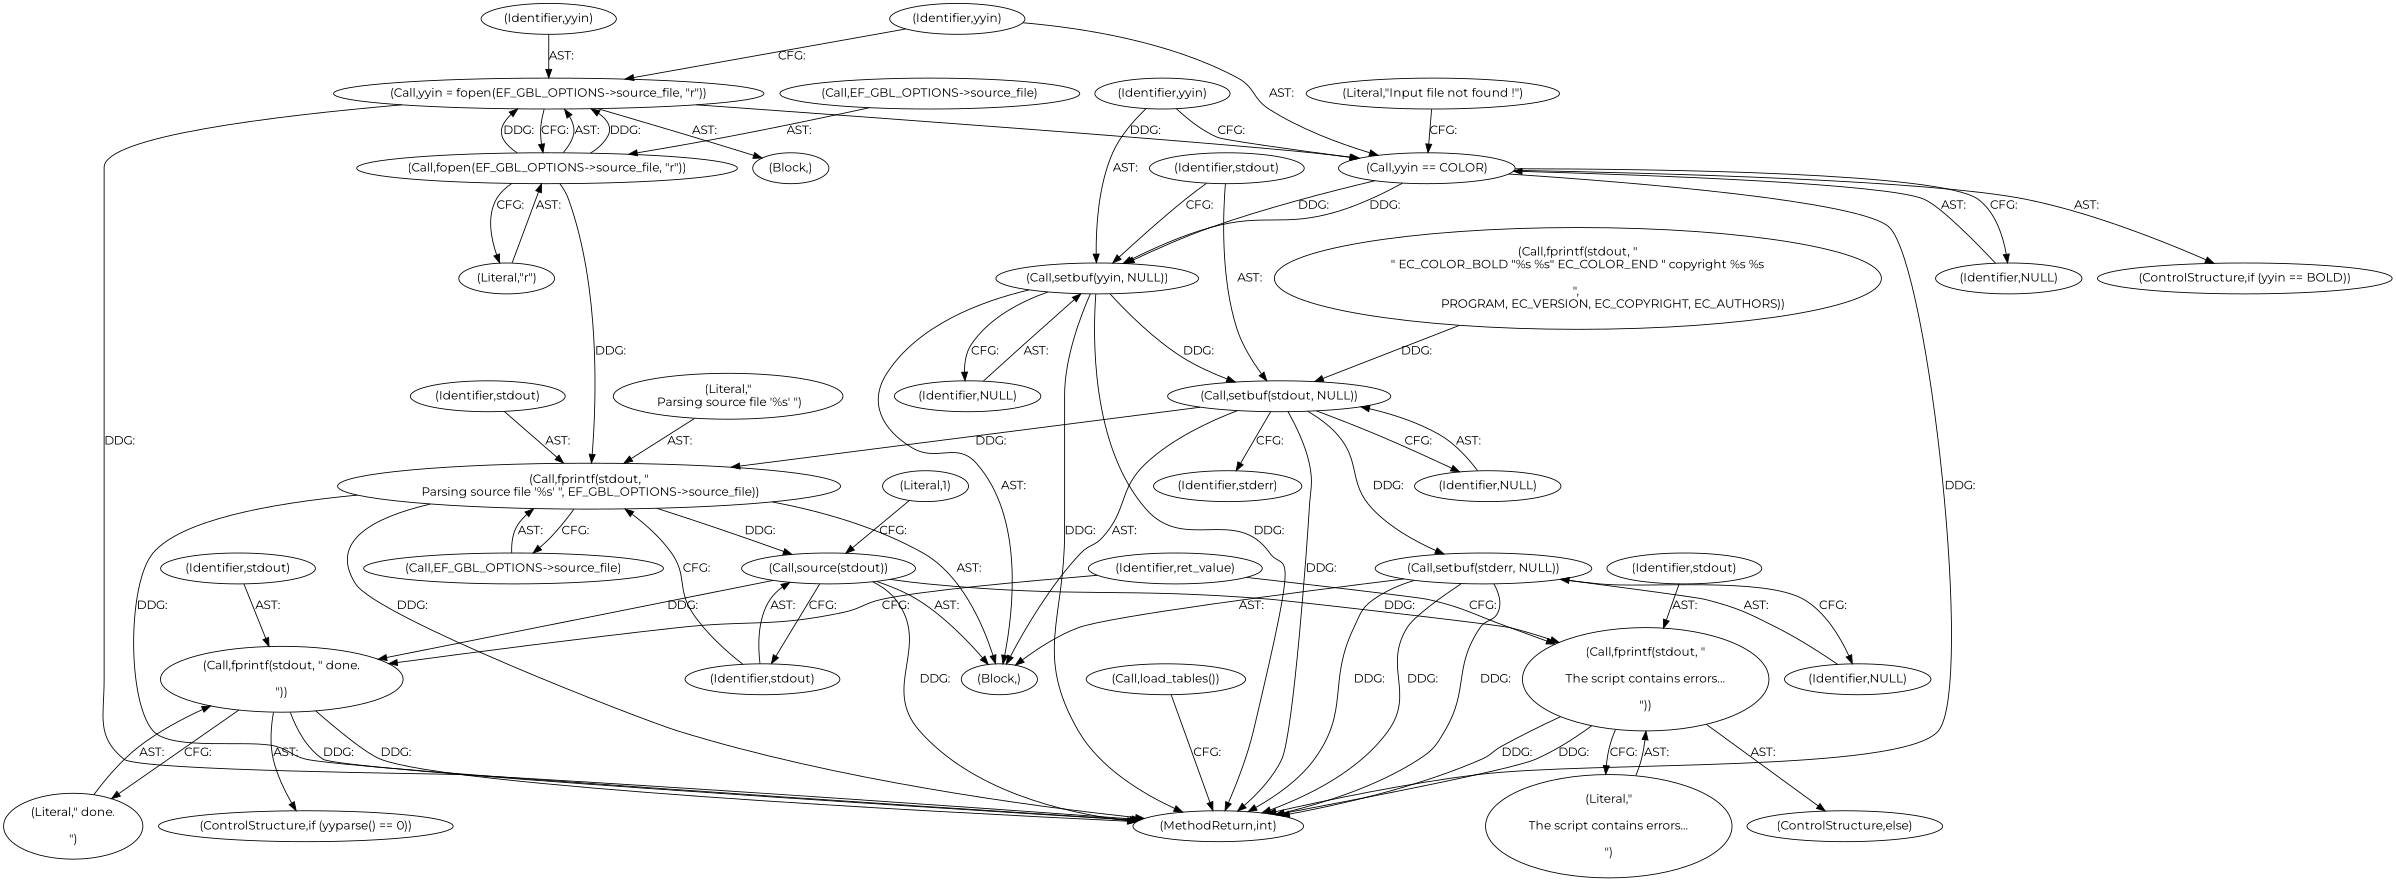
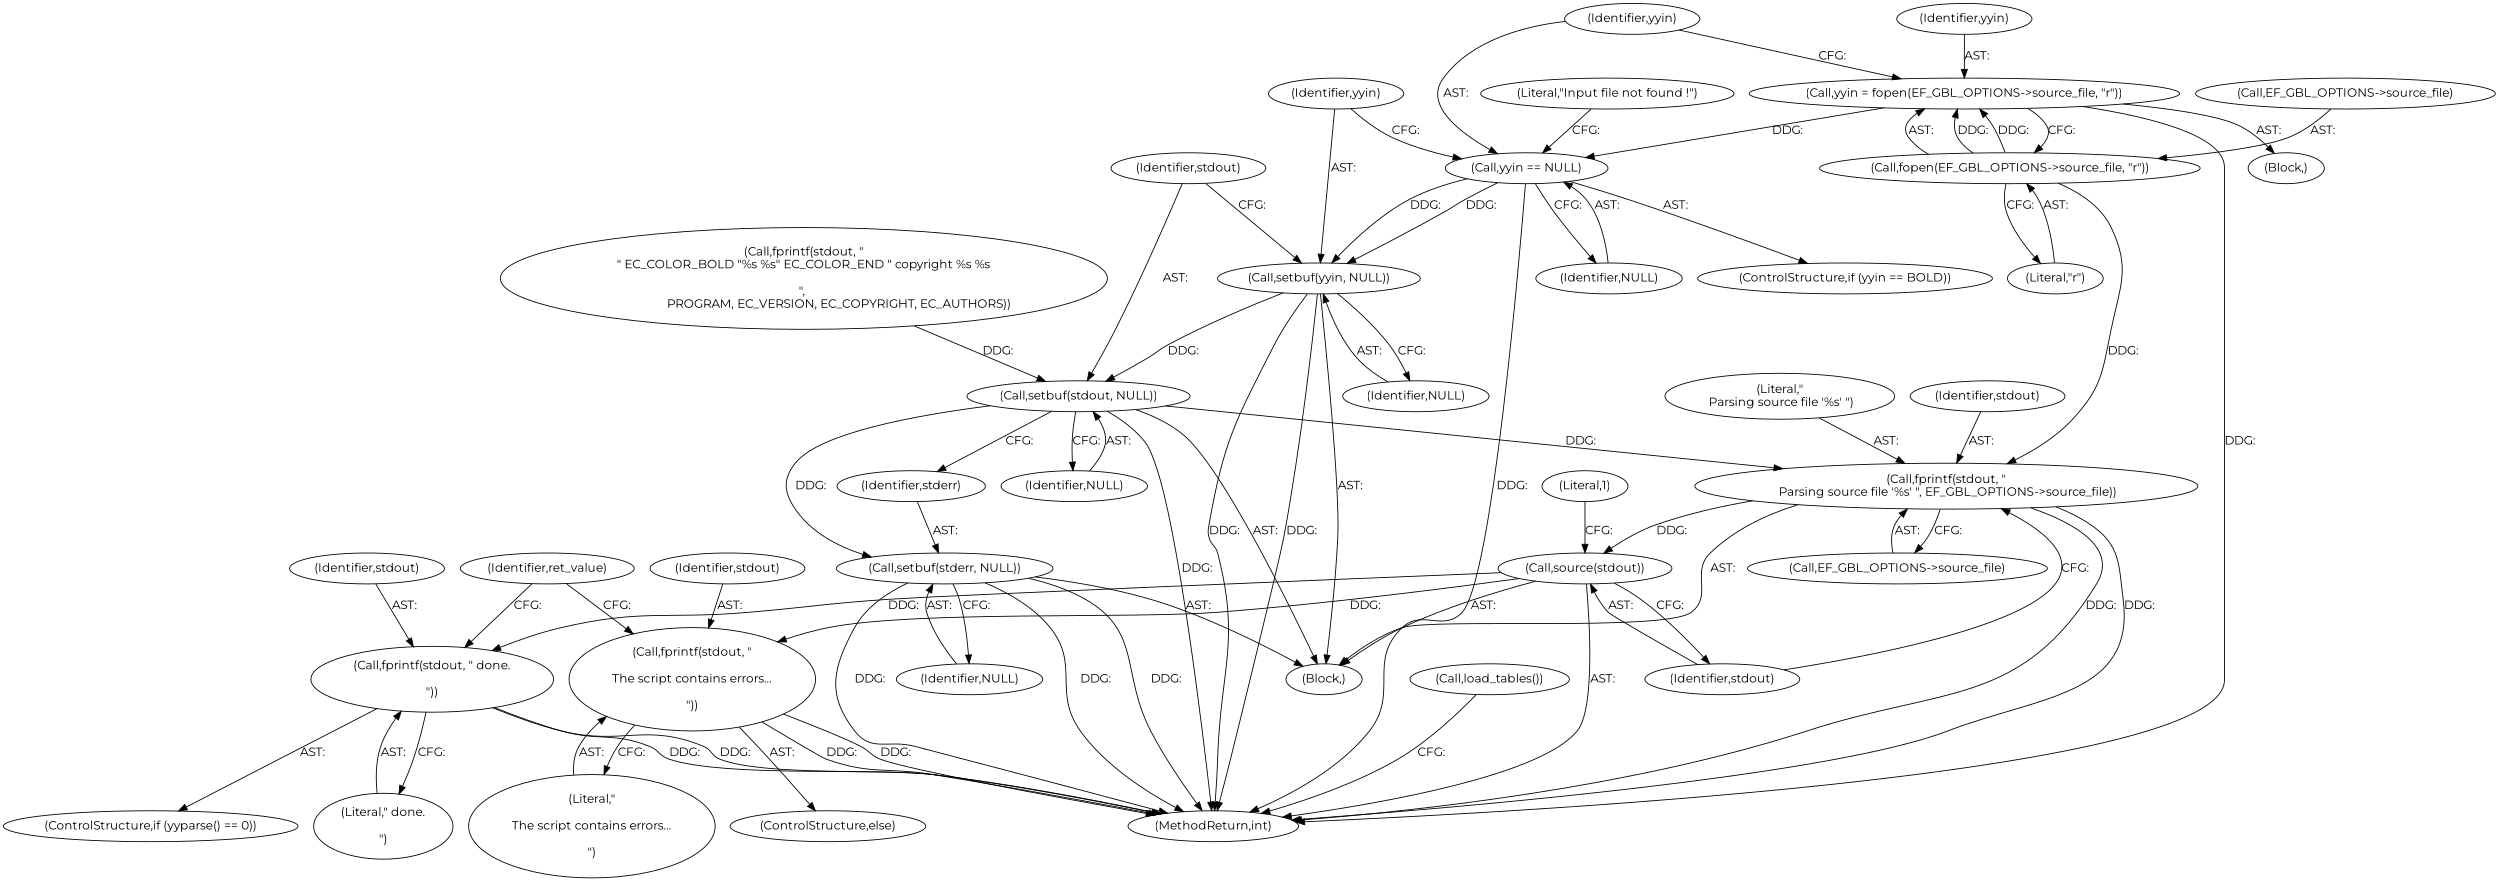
node "(Call,yyin == COLOR)": label "(Call,yyin == COLOR)" -> "(Call,yyin == NULL)"
edge "(Identifier,stderr)" -> "(Call,setbuf(stderr, NULL))": added, label "AST:"
edge "(Call,source(stdout))" -> "(MethodReturn,int)": label "DDG: " -> "AST: "
